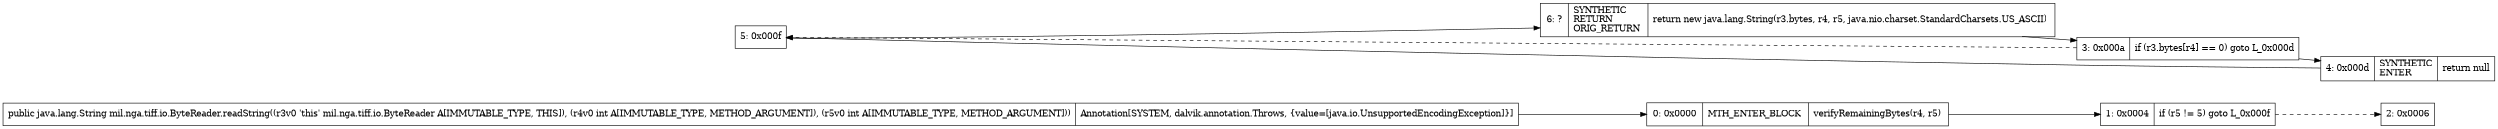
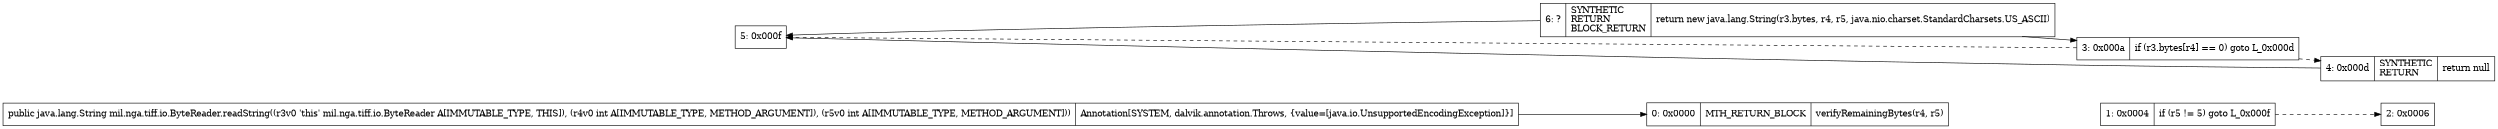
node "6: ?": text "ORIG_RETURN" -> "BLOCK_RETURN"
edge "5: 0x000f" -> "6: ?": reversed
edge "3: 0x000a" -> "4: 0x000d": style solid -> dashed
node "4: 0x000d": text "ENTER" -> "RETURN"
node "0: 0x0000": text "MTH_ENTER_BLOCK" -> "MTH_RETURN_BLOCK"
edge "0: 0x0000" -> "1: 0x0004": removed
